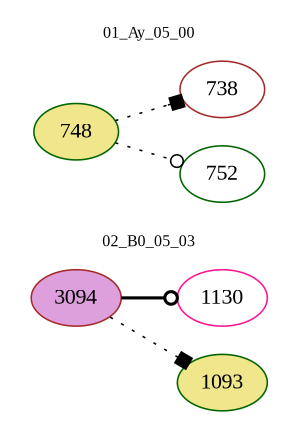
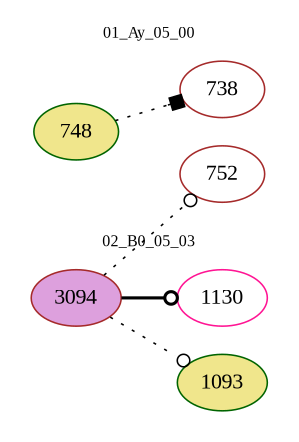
edge "748" -> "752": now "3094" -> "752"
node "752": color darkgreen -> brown
edge "3094" -> "1093": arrowhead box -> odot
